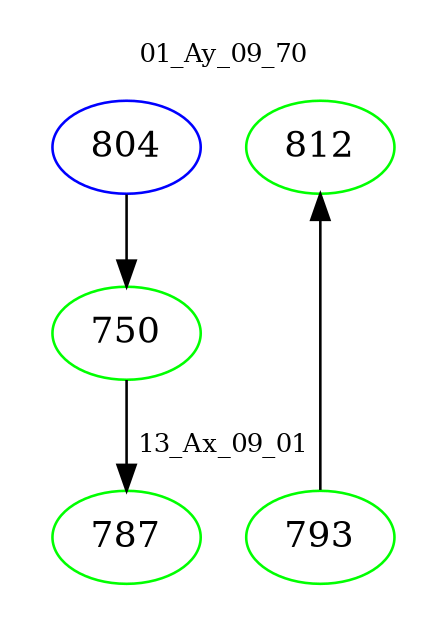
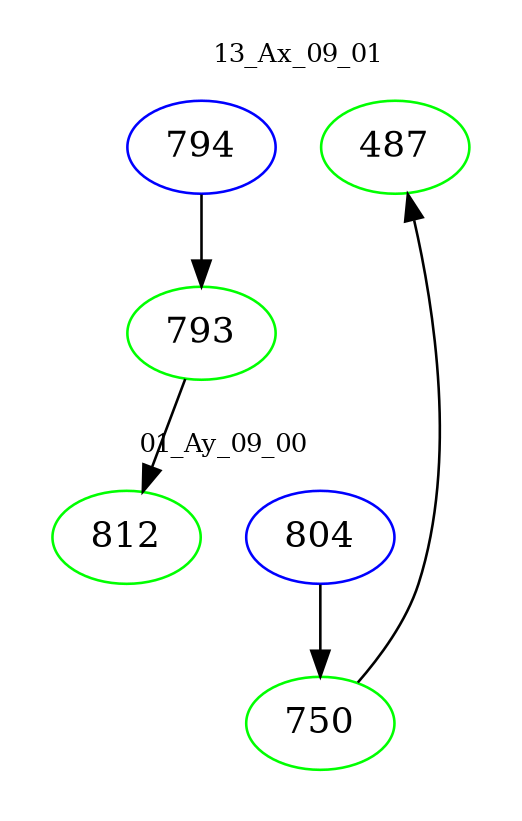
cluster "01_Ay_09_70": label "01_Ay_09_70" -> "01_Ay_09_00"
node "794": added
node "787": label "787" -> "487"
